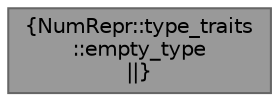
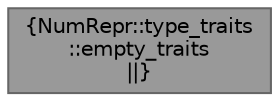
node "{NumRepr::type_traits ::empty_type ||}": label "{NumRepr::type_traits ::empty_type ||}" -> "{NumRepr::type_traits ::empty_traits ||}"
